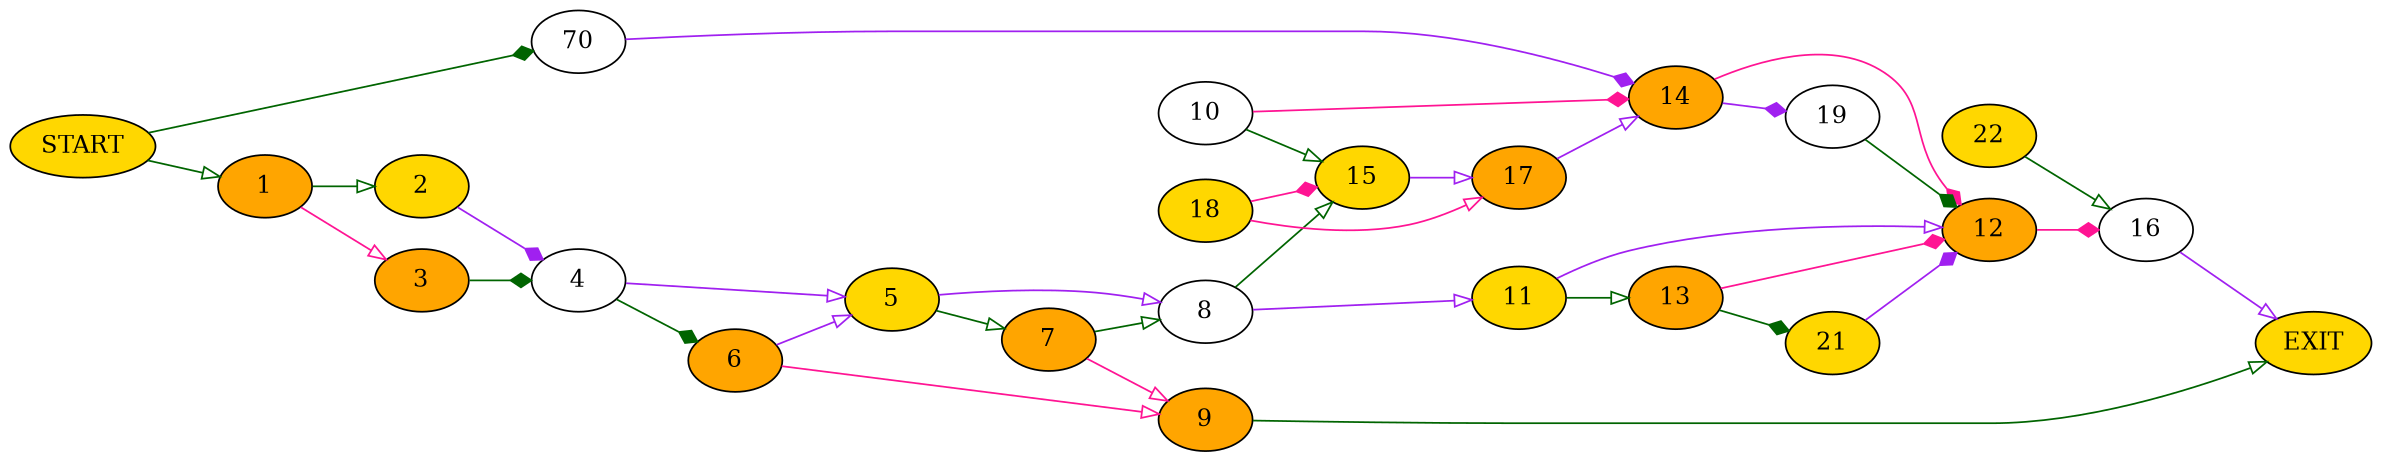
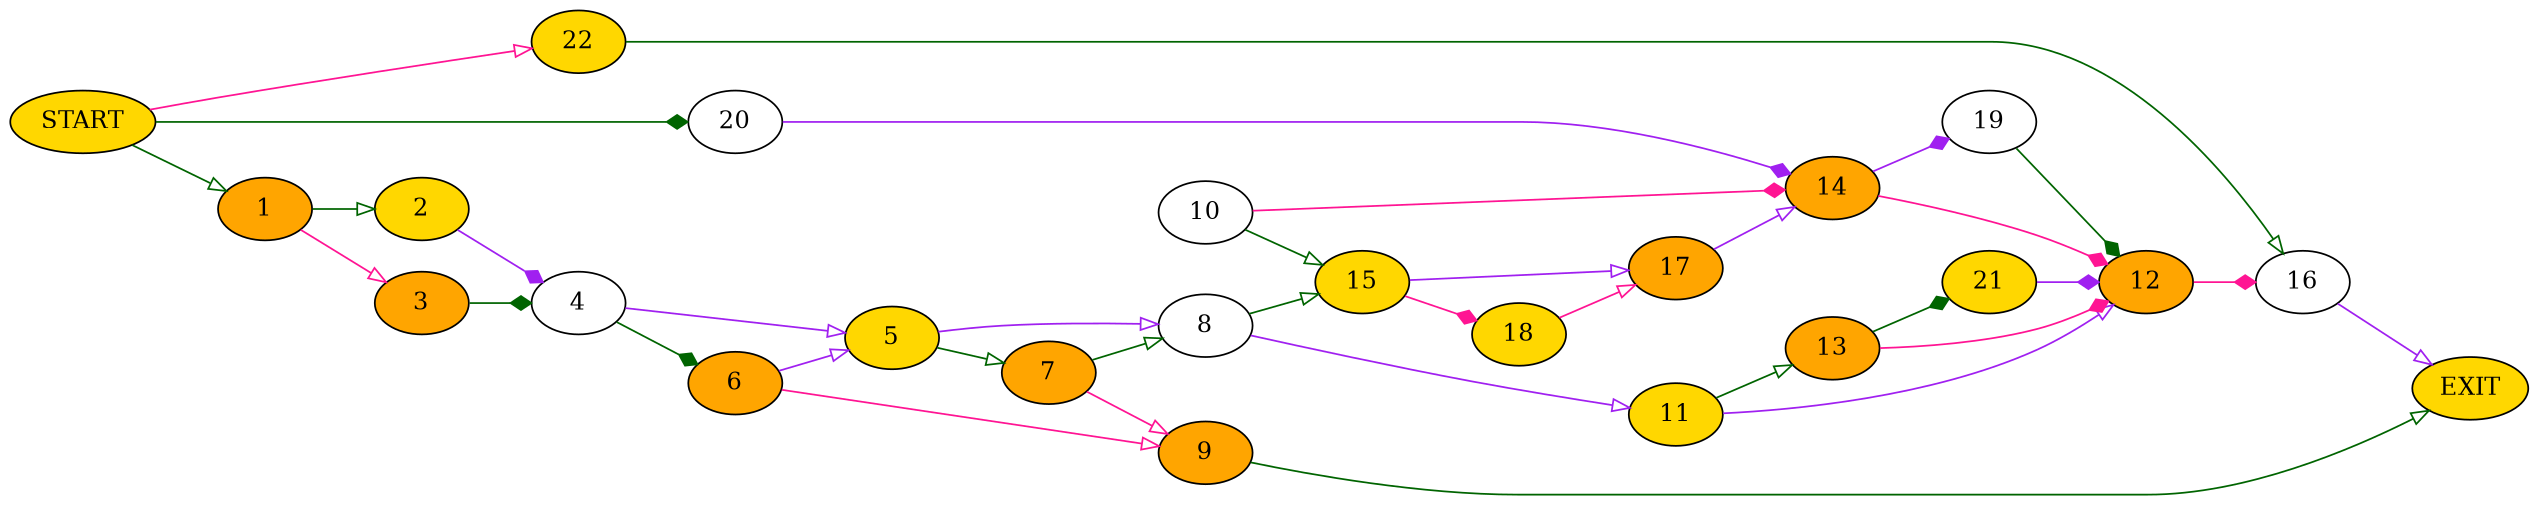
node "70": label "70" -> "20"
edge "START" -> "22": added
edge "18" -> "15": reversed
